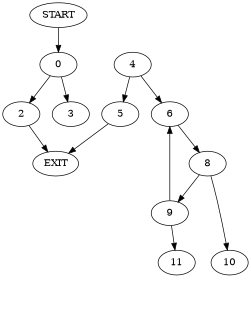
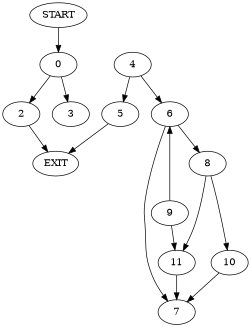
edge "8" -> "9": now "8" -> "11"
node "7": added
